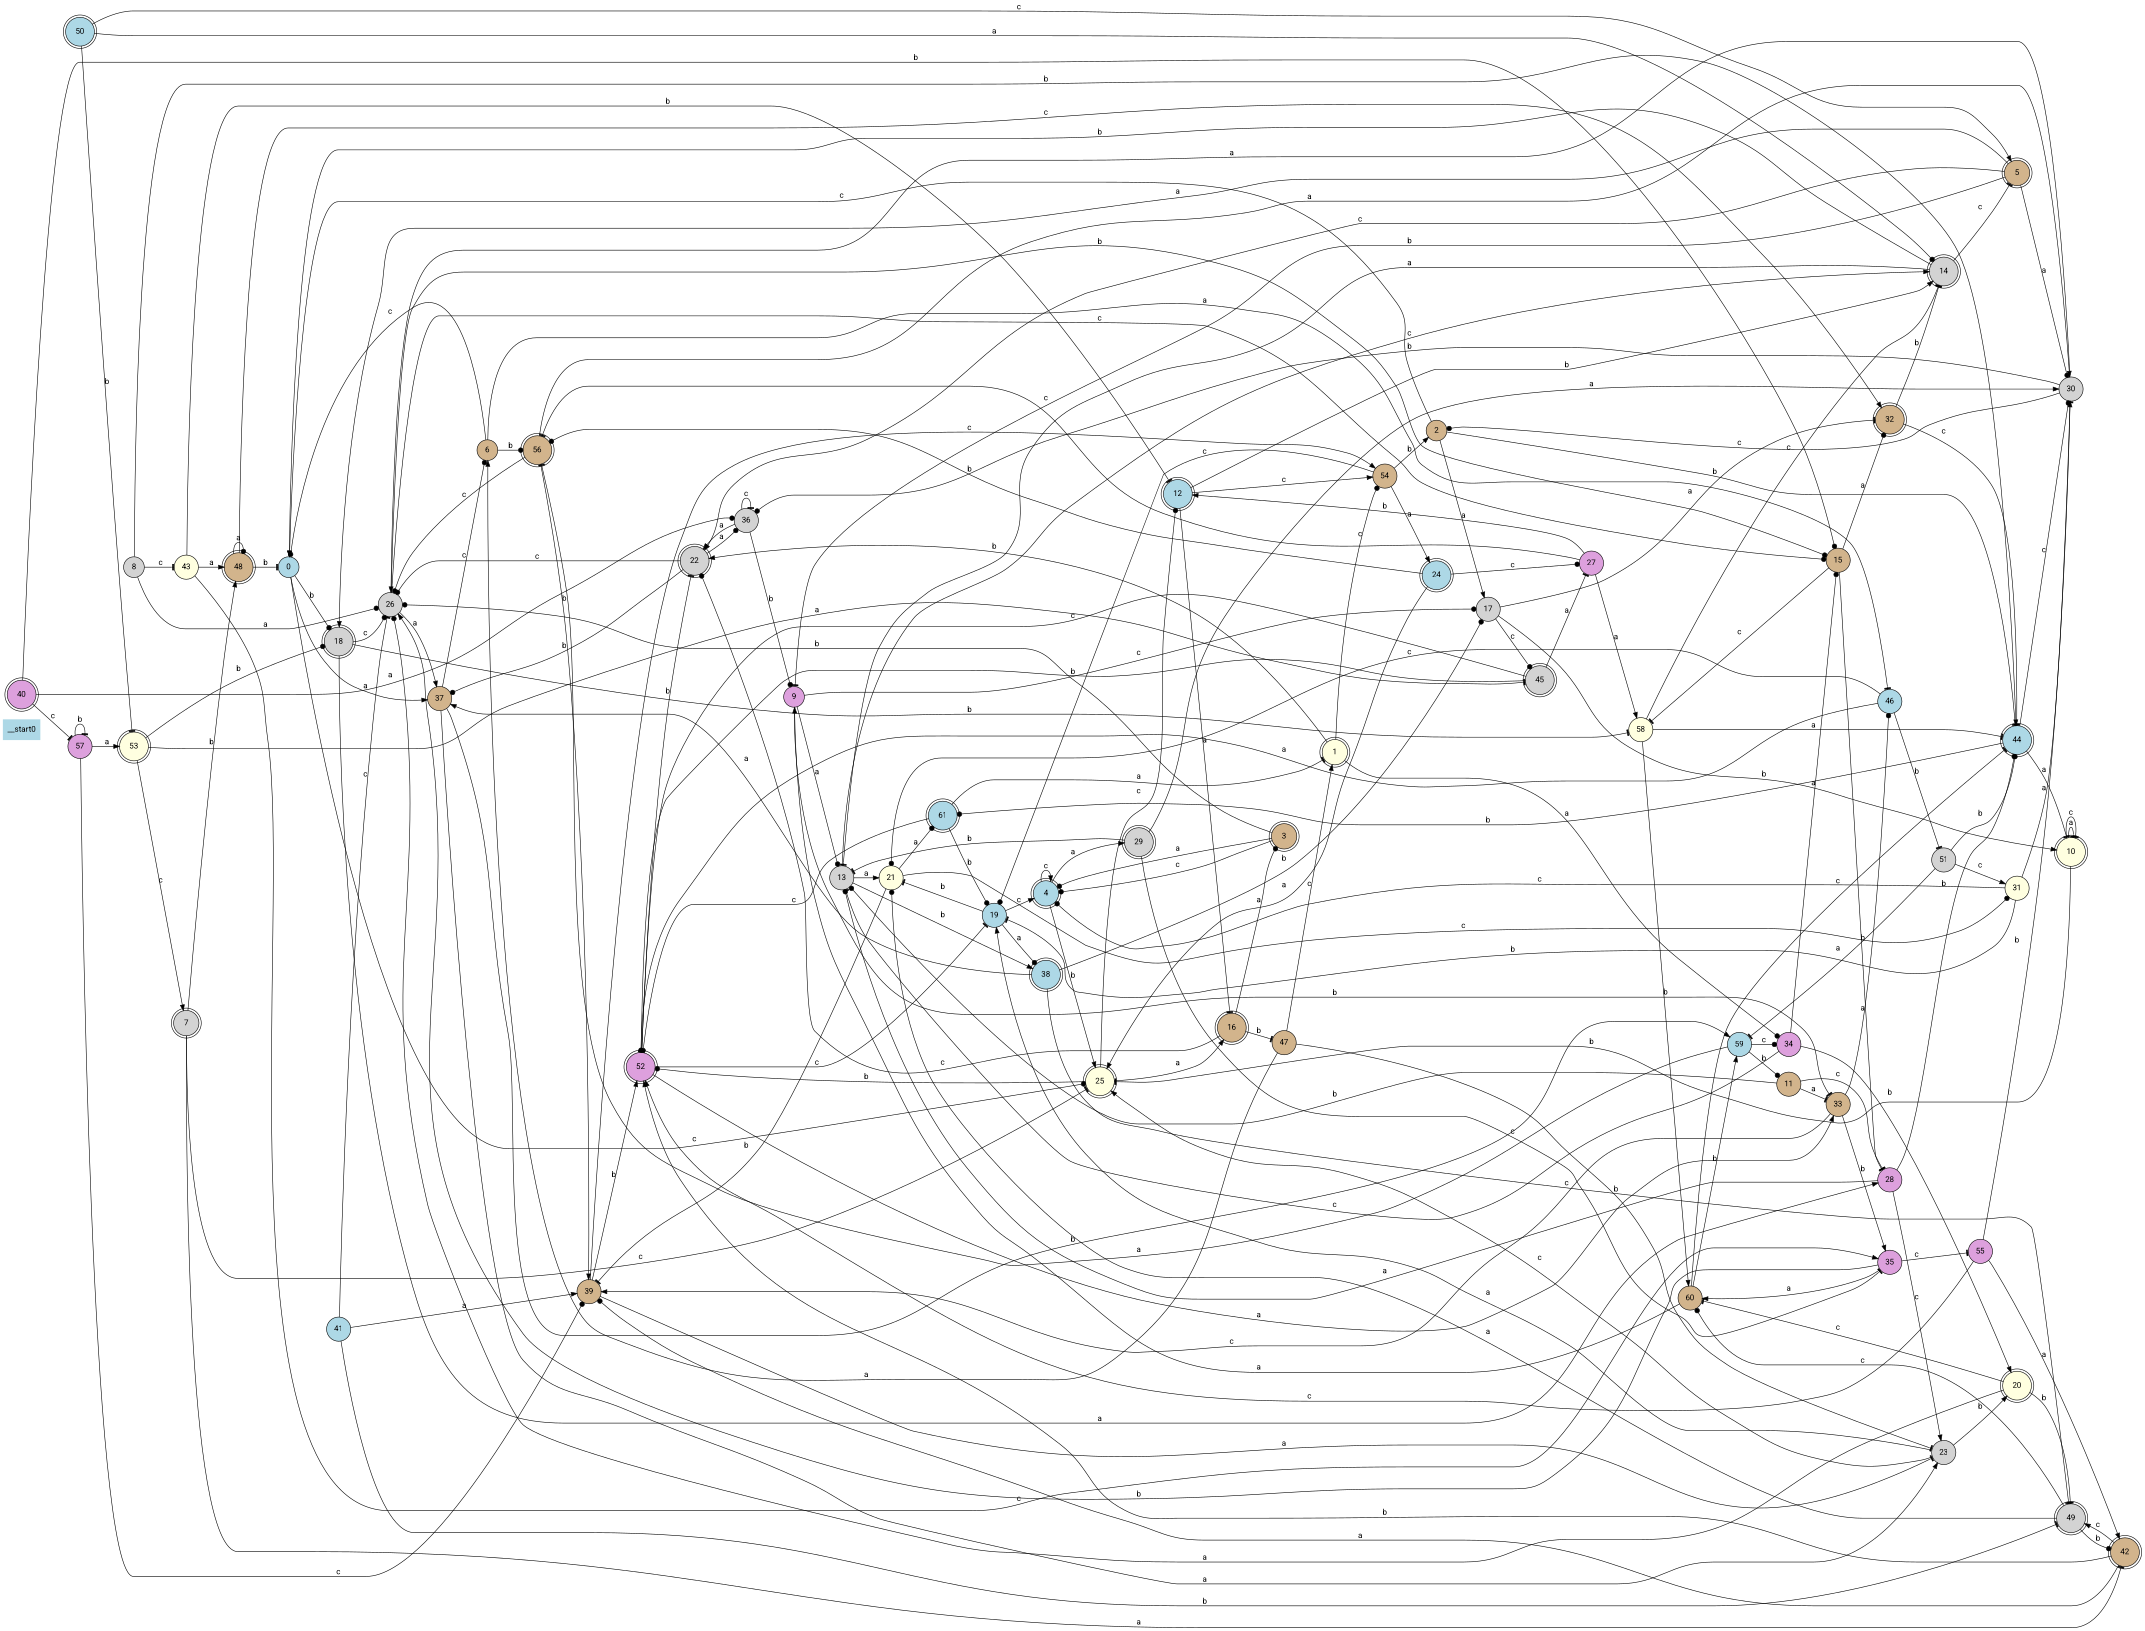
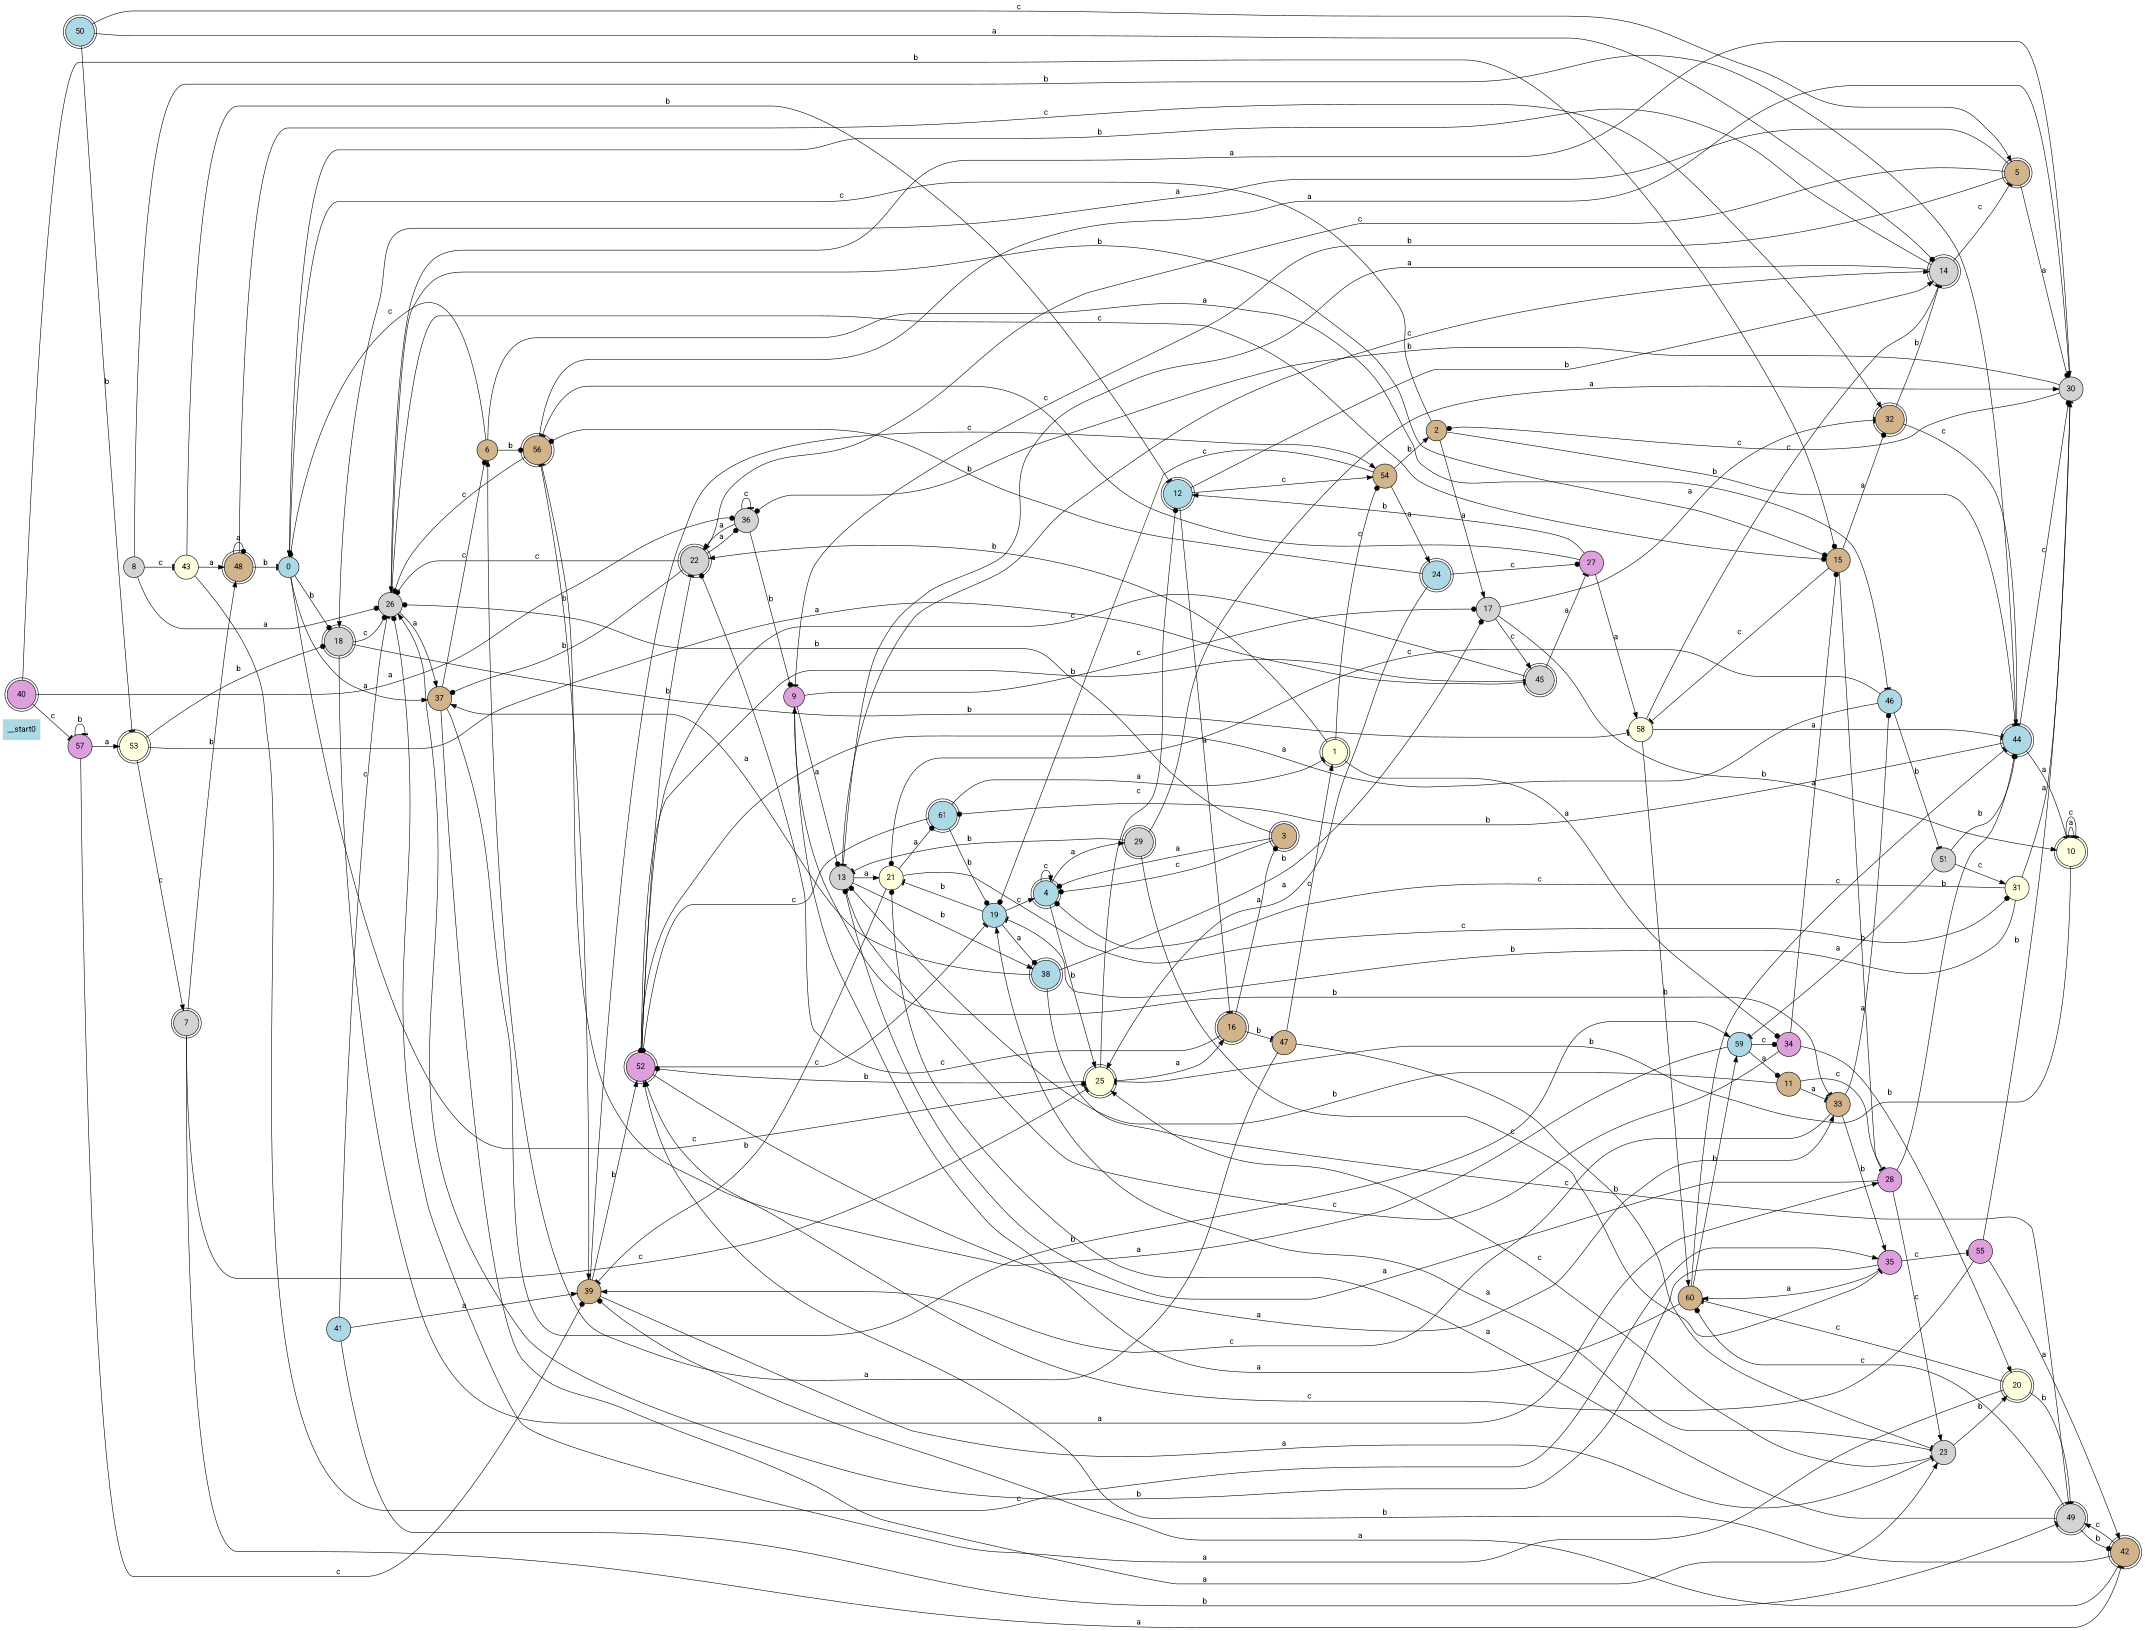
edge "17" -> "45": arrowhead dot -> normal
edge "59" -> "11": label "b" -> "a"
